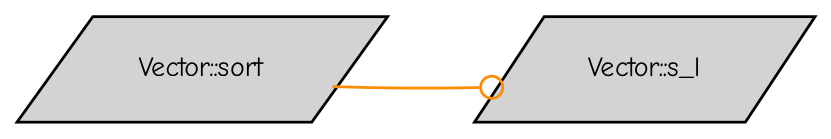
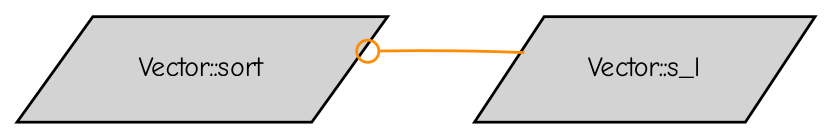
edge "Vector::sort" -> "Vector::s_l": reversed
